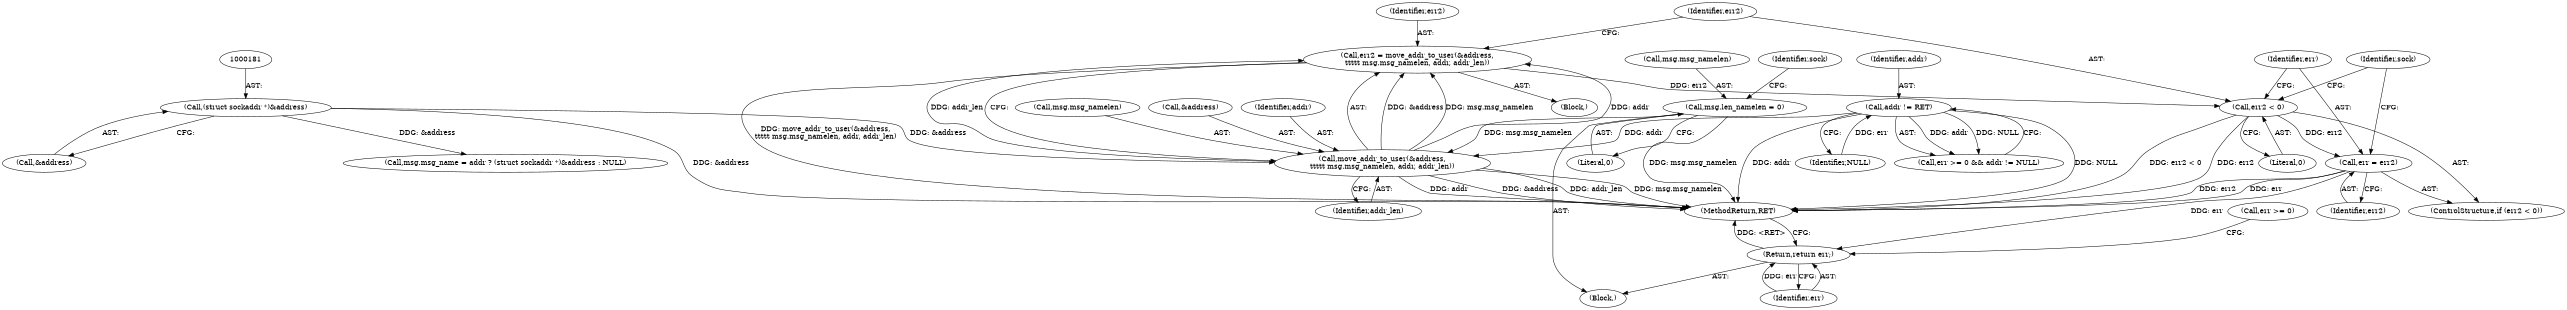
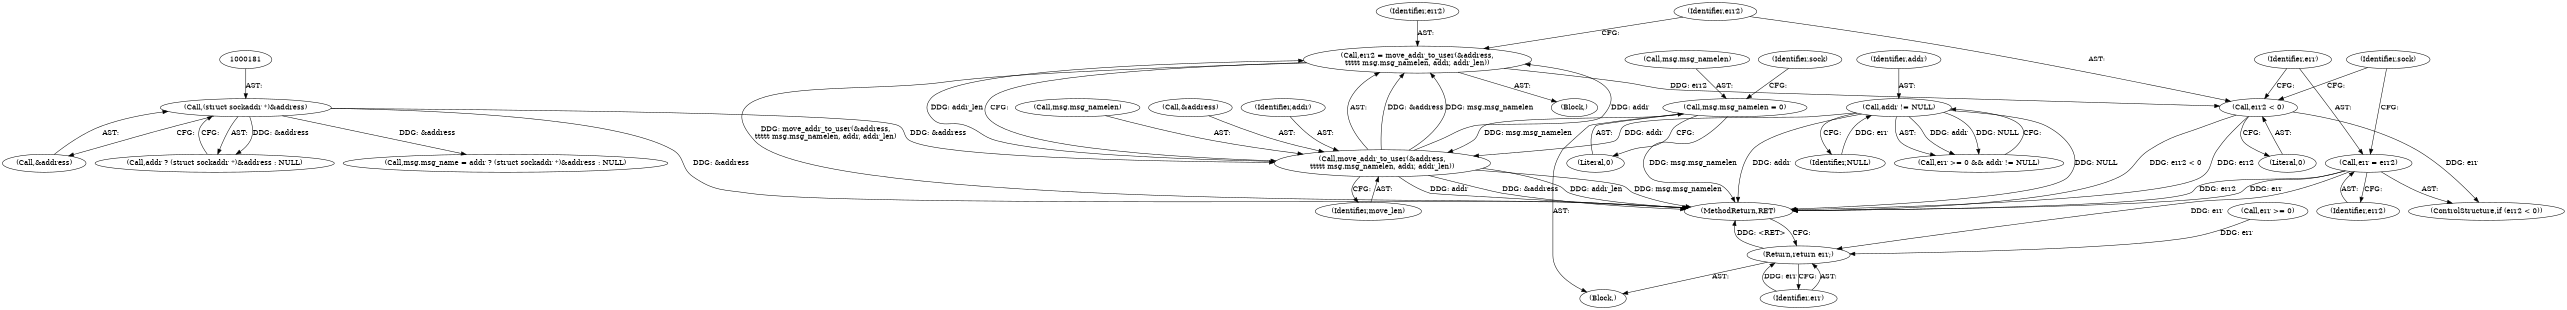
node "(Call,msg.len_namelen = 0)": label "(Call,msg.len_namelen = 0)" -> "(Call,msg.msg_namelen = 0)"
node "(Call,addr != RET)": label "(Call,addr != RET)" -> "(Call,addr != NULL)"
edge "(Call,err2 < 0)" -> "(Call,err = err2)": removed, label "DDG: err2"
node "(Call,addr ? (struct sockaddr *)&address : NULL)": added
edge "(Call,err2 < 0)" -> "(ControlStructure,if (err2 < 0))": label "AST: " -> "DDG: err"
node "(Identifier,addr_len)": label "(Identifier,addr_len)" -> "(Identifier,move_len)"
edge "(Call,err >= 0)" -> "(Return,return err;)": label "CFG: " -> "DDG: err"
